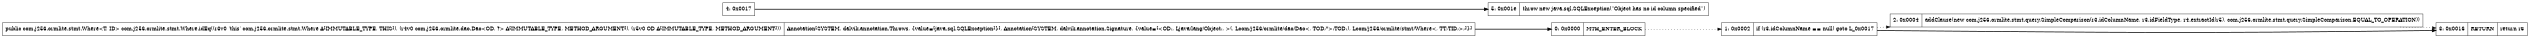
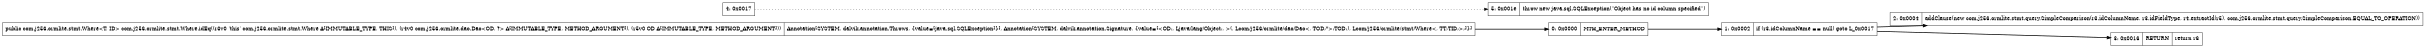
edge "4: 0x0017" -> "5: 0x001e": style bold -> dotted
edge "1: 0x0002" -> "2: 0x0004": style dotted -> bold
edge "2: 0x0004" -> "3: 0x0016": removed
node "0: 0x0000": text "MTH_ENTER_BLOCK" -> "MTH_ENTER_METHOD"
edge "0: 0x0000" -> "1: 0x0002": style dotted -> bold
